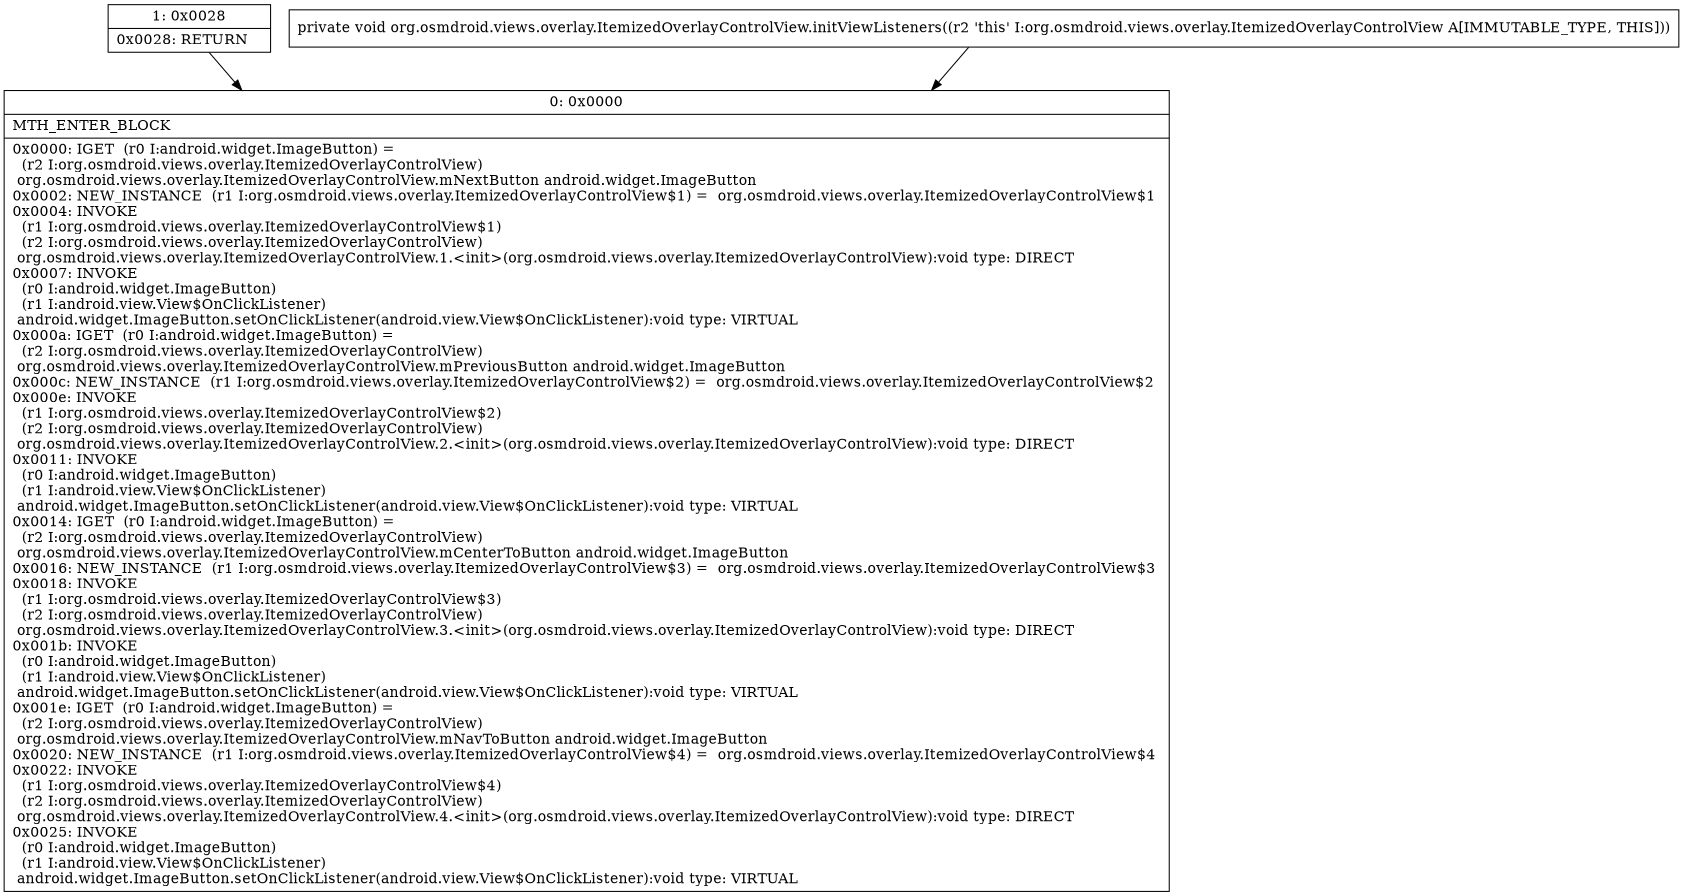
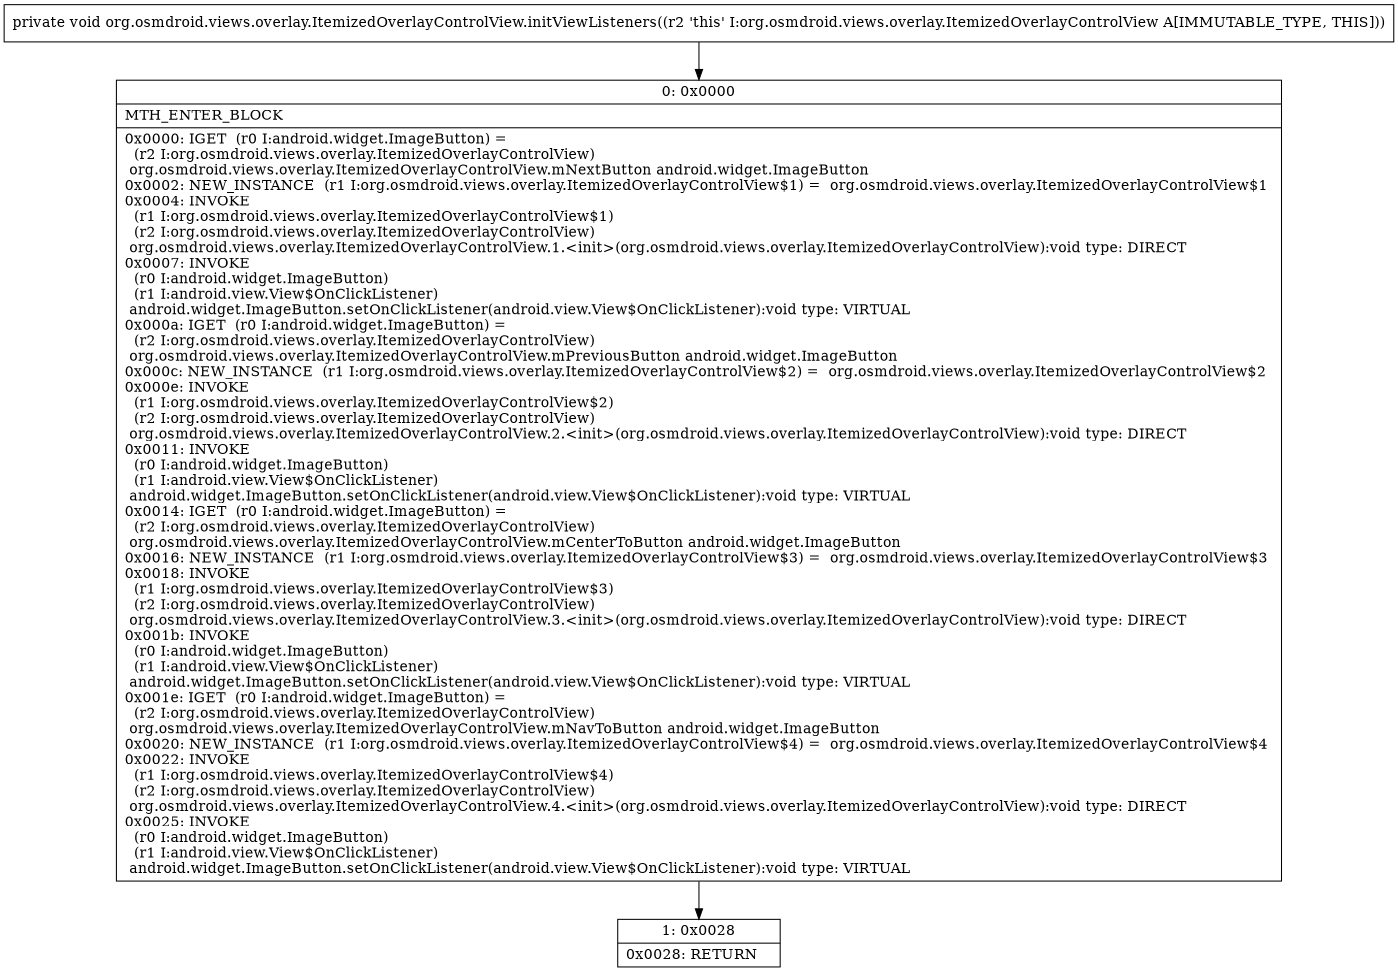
edge "1: 0x0028" -> "0: 0x0000": reversed
